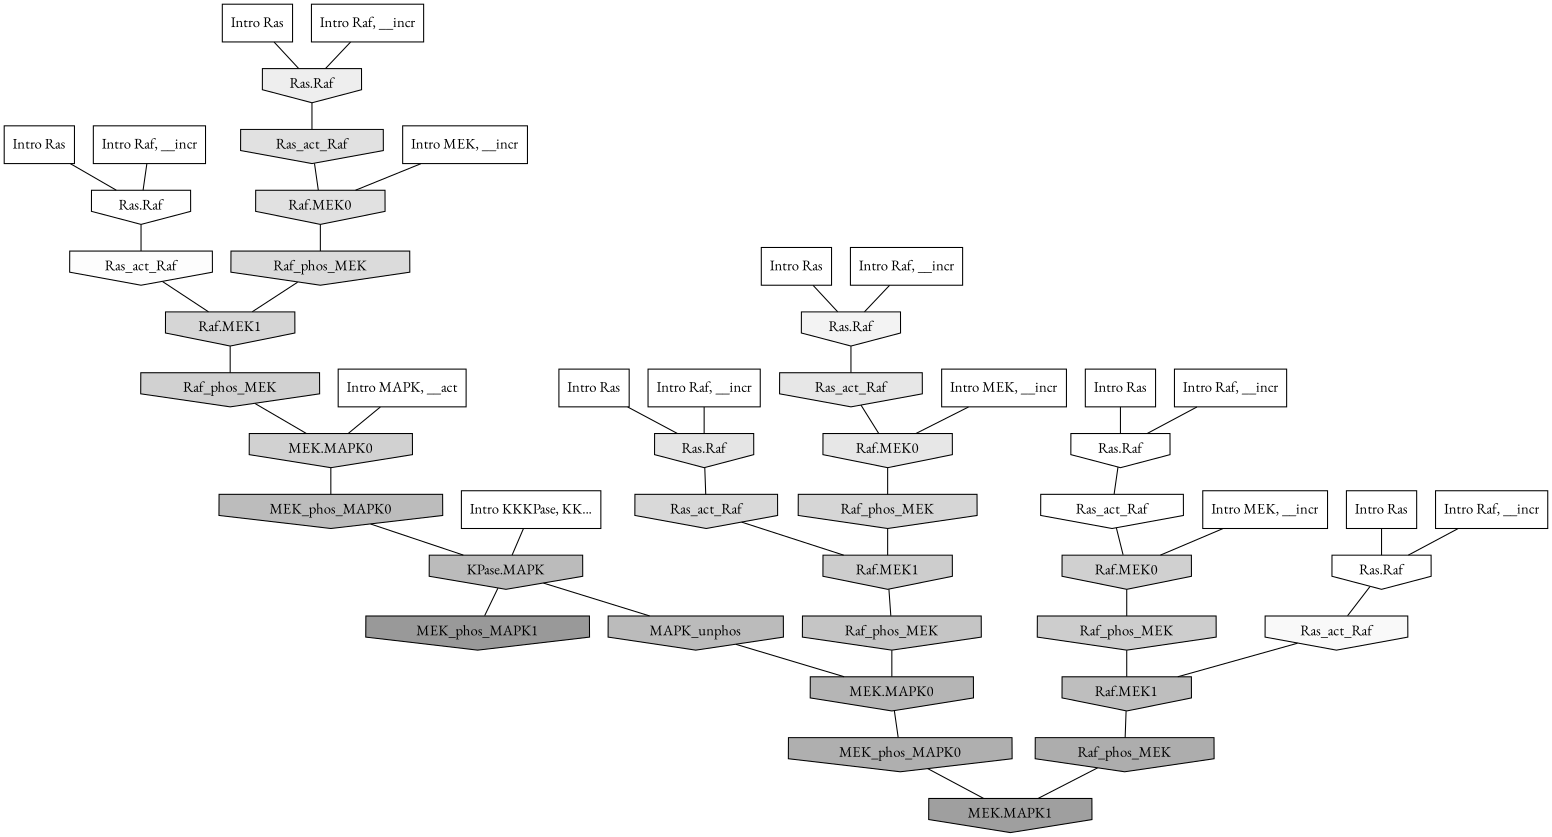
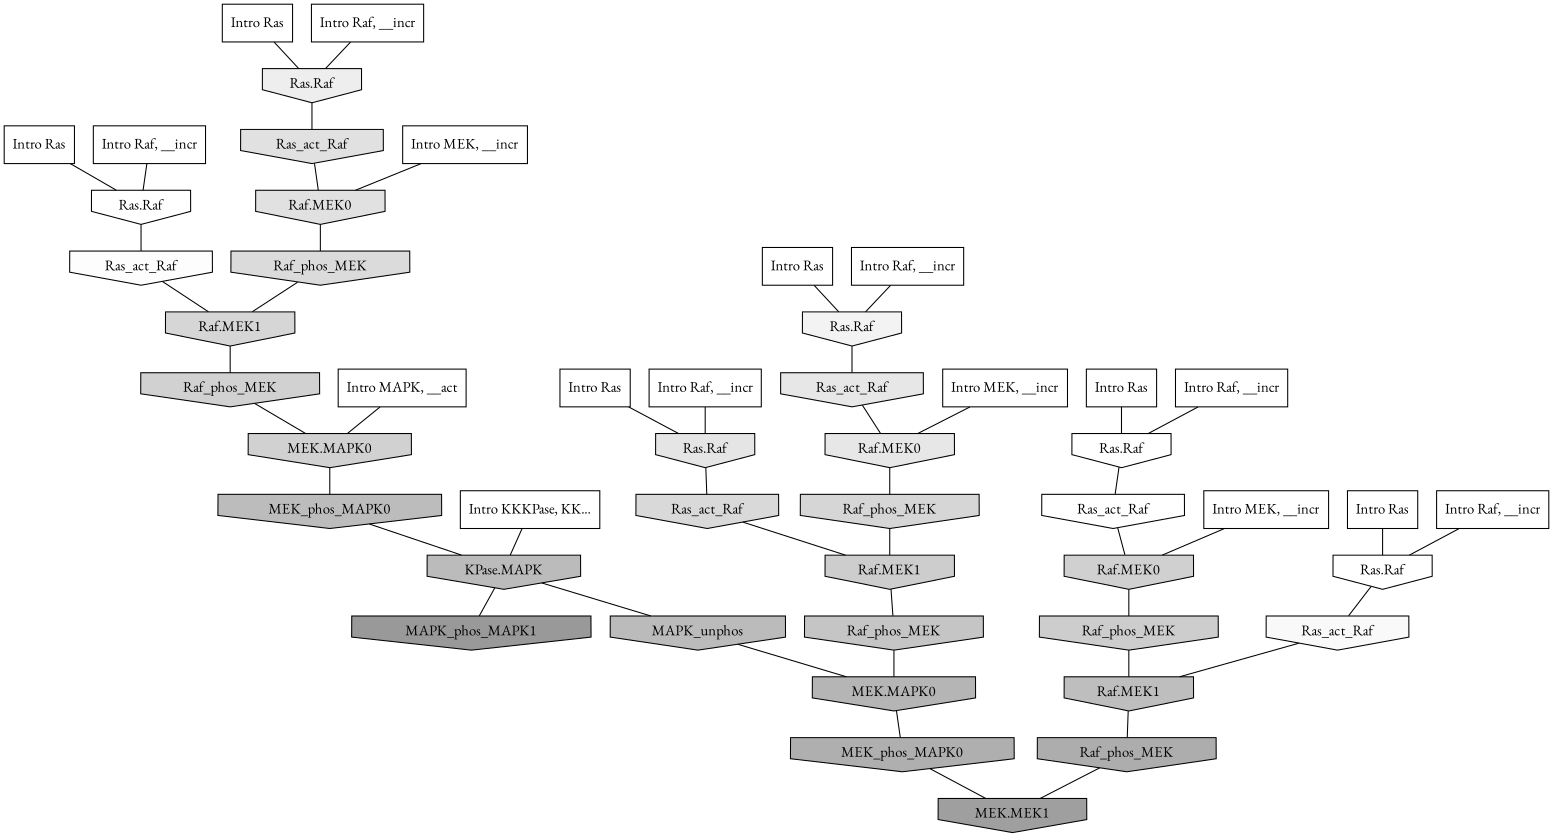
node "MEK_phos_MAPK1": label "MEK_phos_MAPK1" -> "MAPK_phos_MAPK1"
node "MEK.MAPK1": label "MEK.MAPK1" -> "MEK.MEK1"
